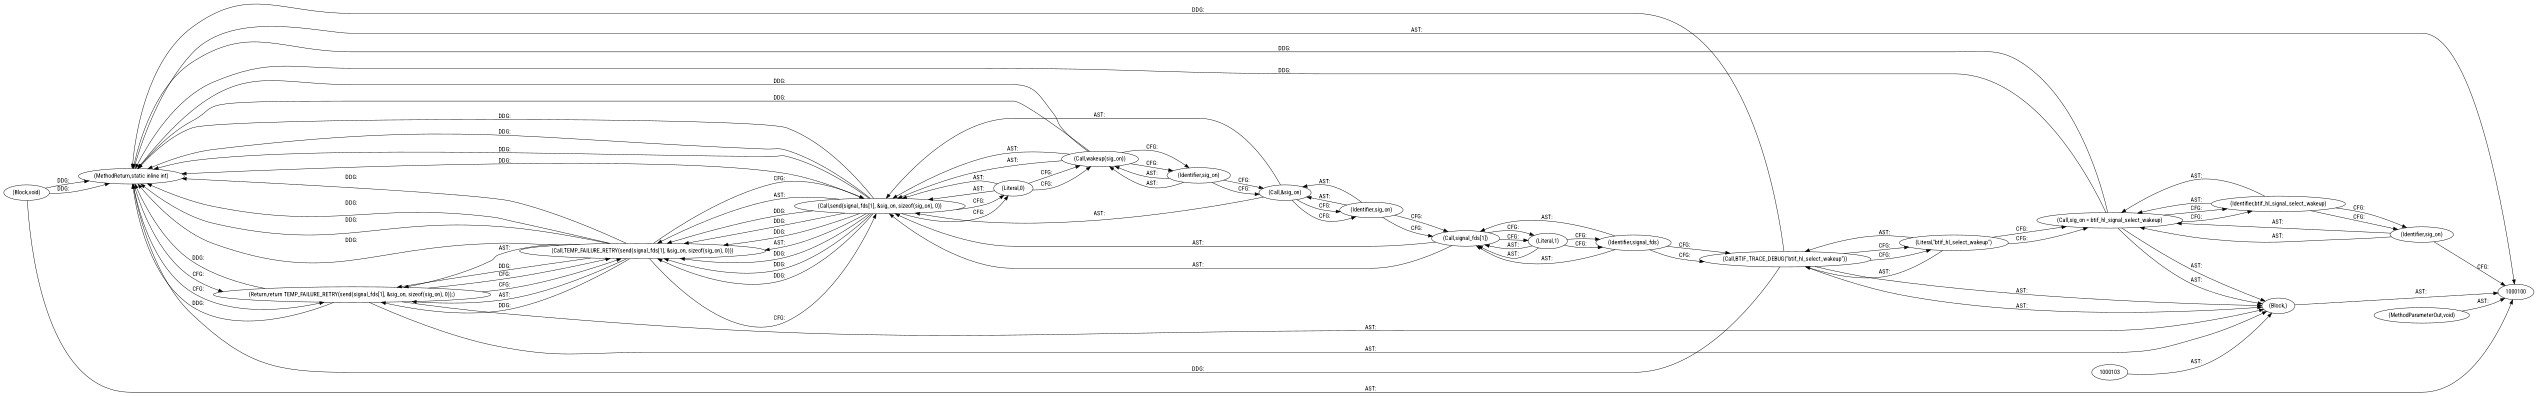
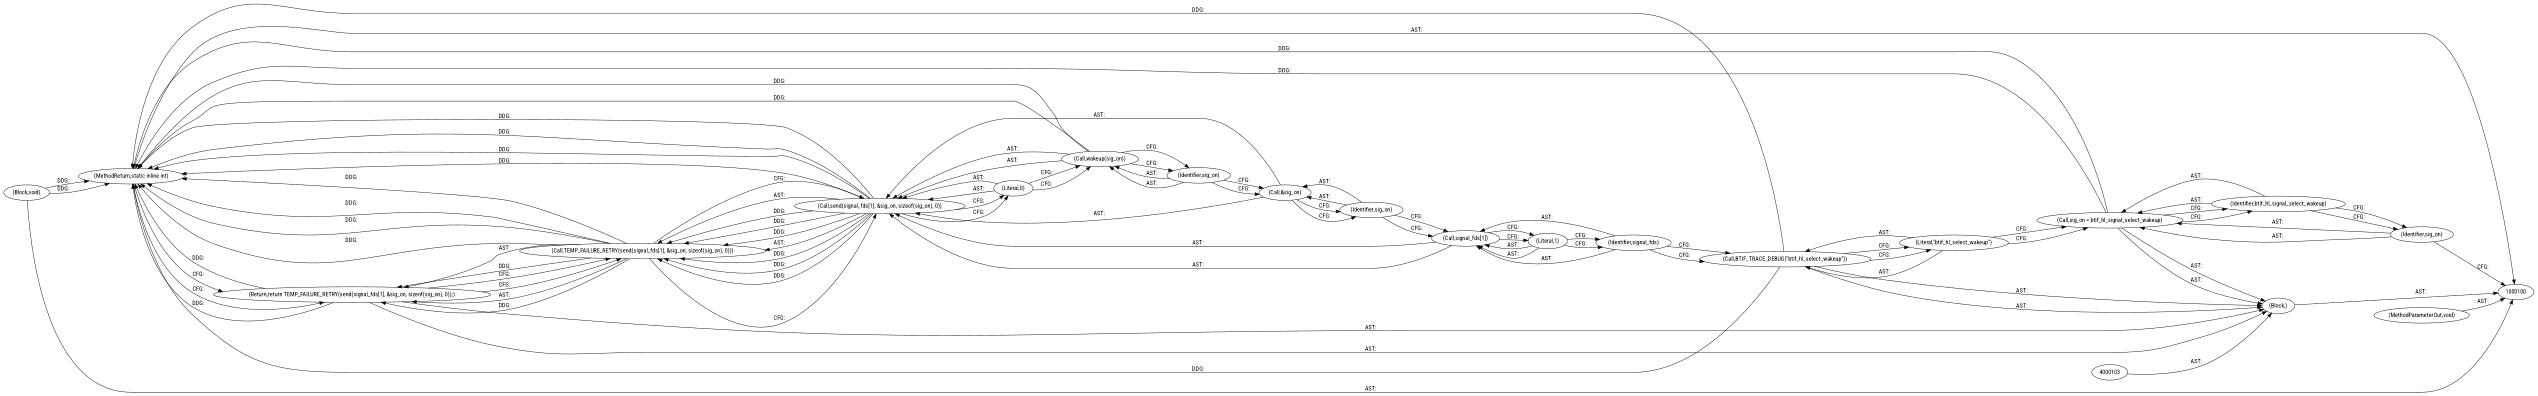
node "1000103": label "1000103" -> "4000103"
